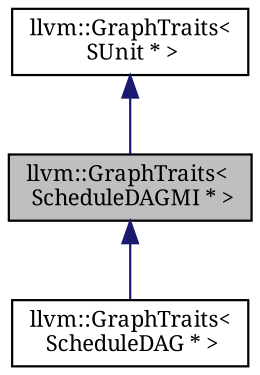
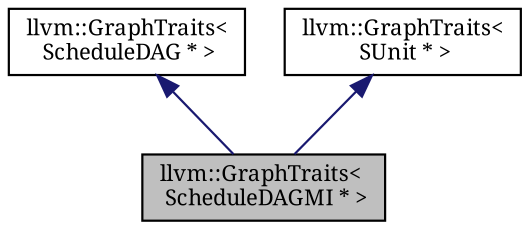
edge "llvm::GraphTraits< ScheduleDAG * >" -> "llvm::GraphTraits< ScheduleDAGMI * >": reversed
